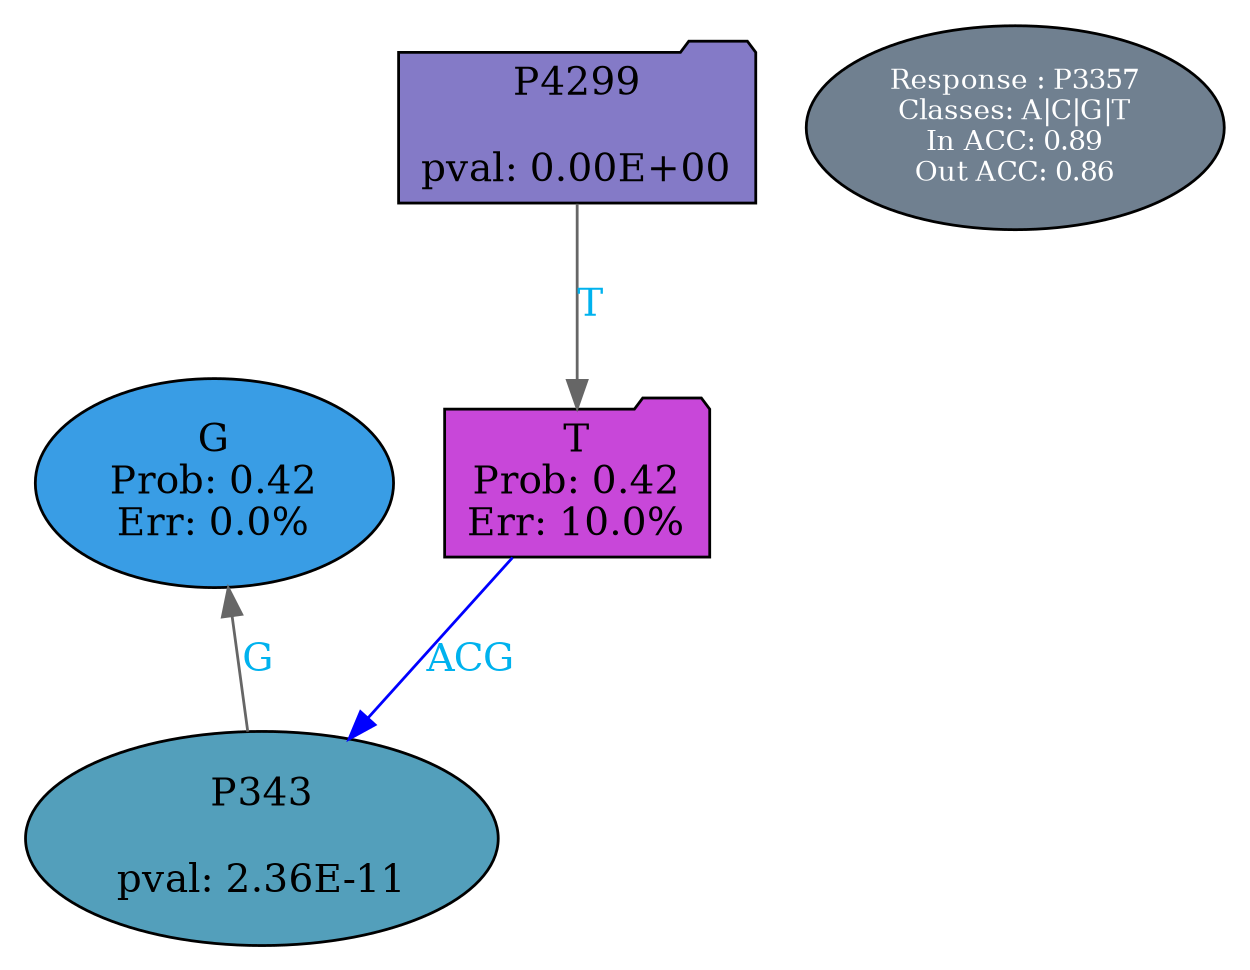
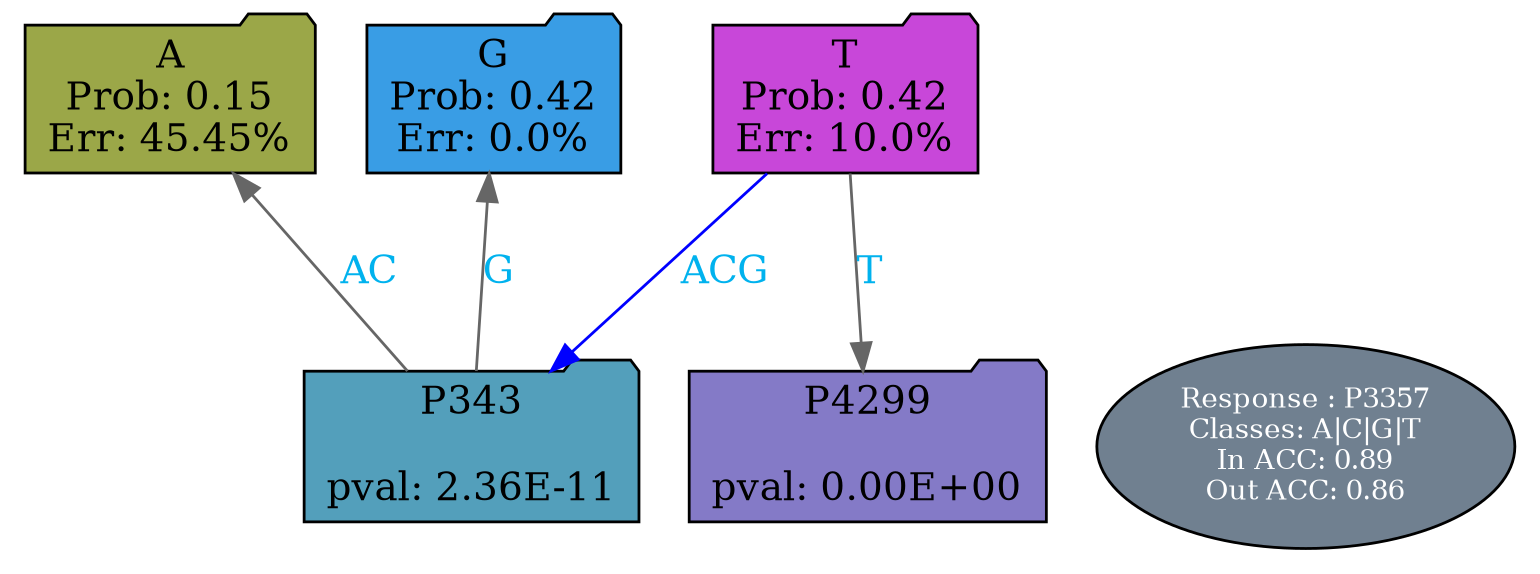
node "A Prob: 0.15 Err: 45.45%": added
edge "P4299 pval: 0.00E+00" -> "T Prob: 0.42 Err: 10.0%": reversed
node "G Prob: 0.42 Err: 0.0%": shape ellipse -> folder
node "P343 pval: 2.36E-11": shape ellipse -> folder
